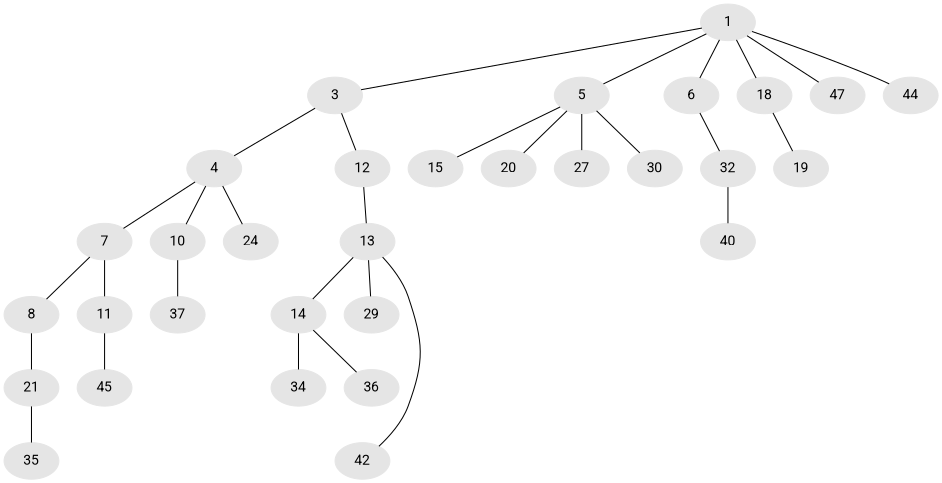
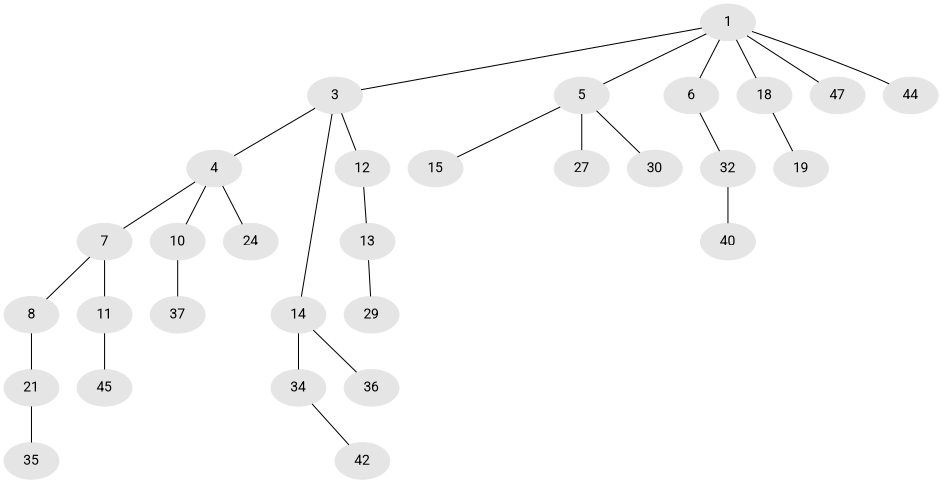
node "20": removed
edge "13" -- "14": now "3" -- "14"
edge "13" -- "42": now "34" -- "42"
